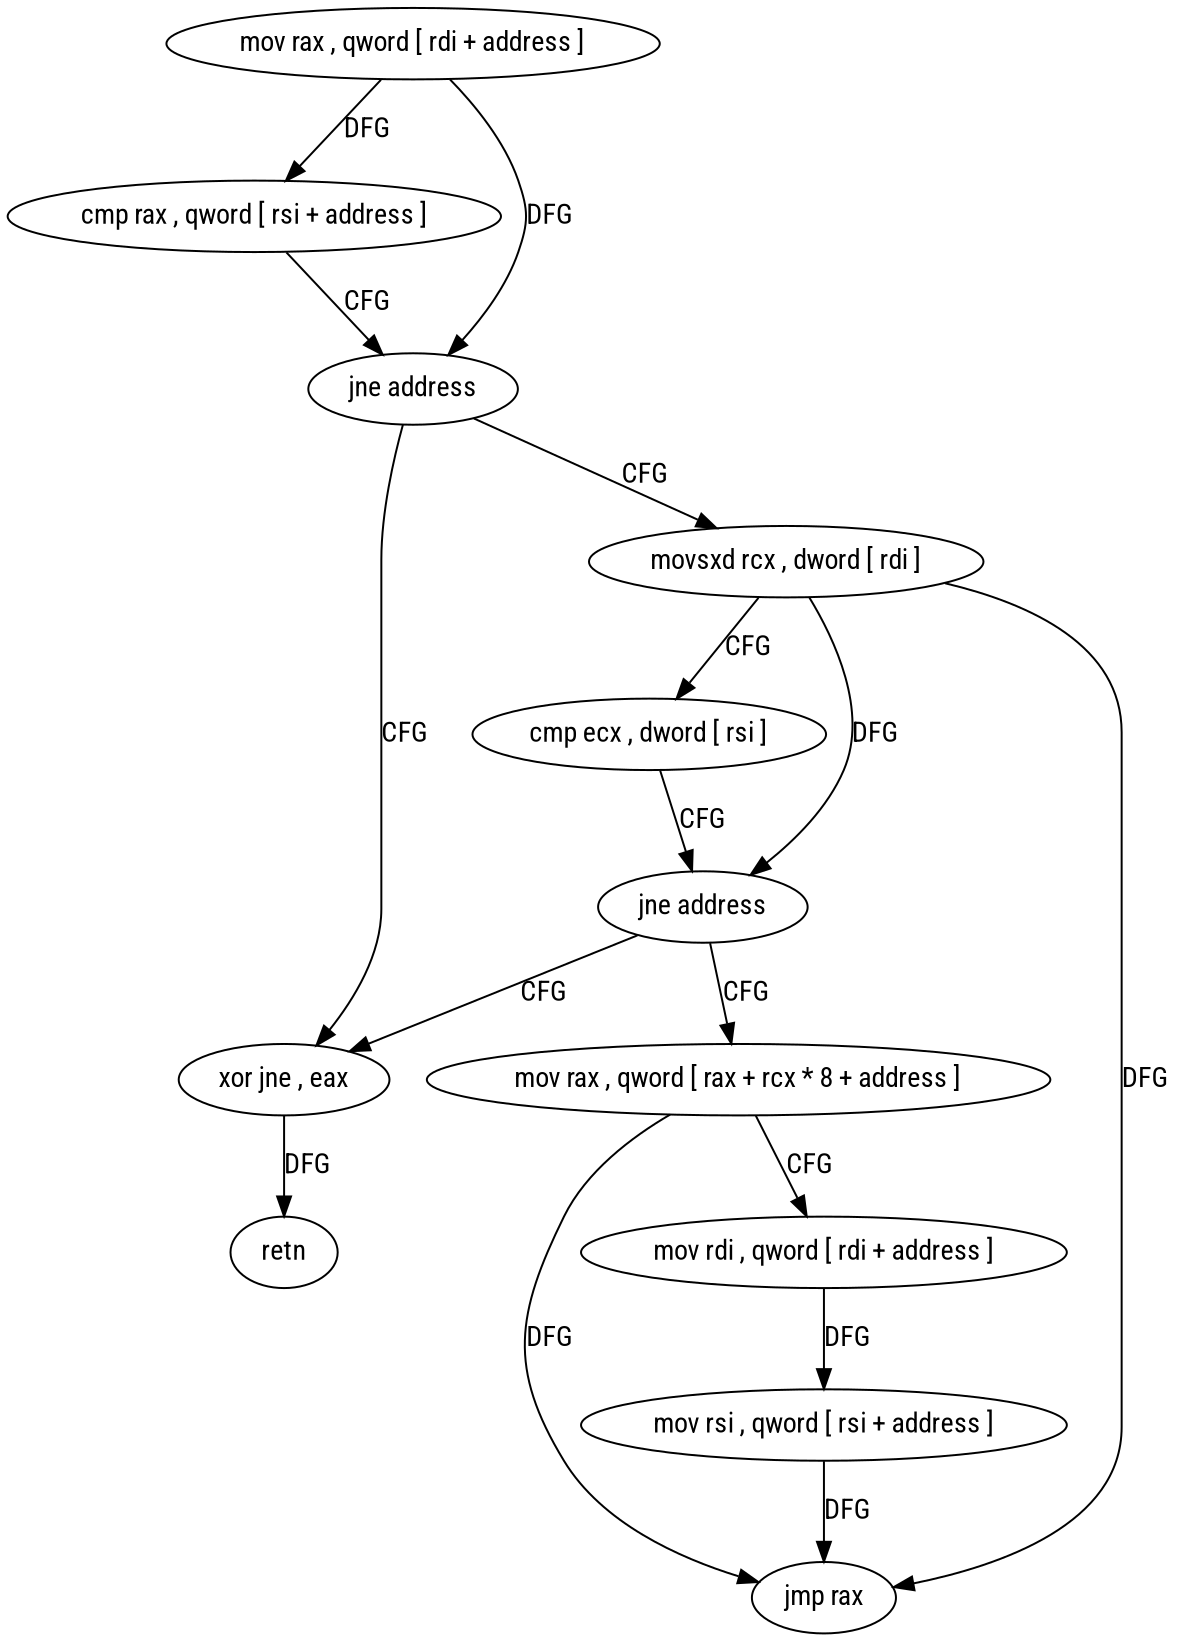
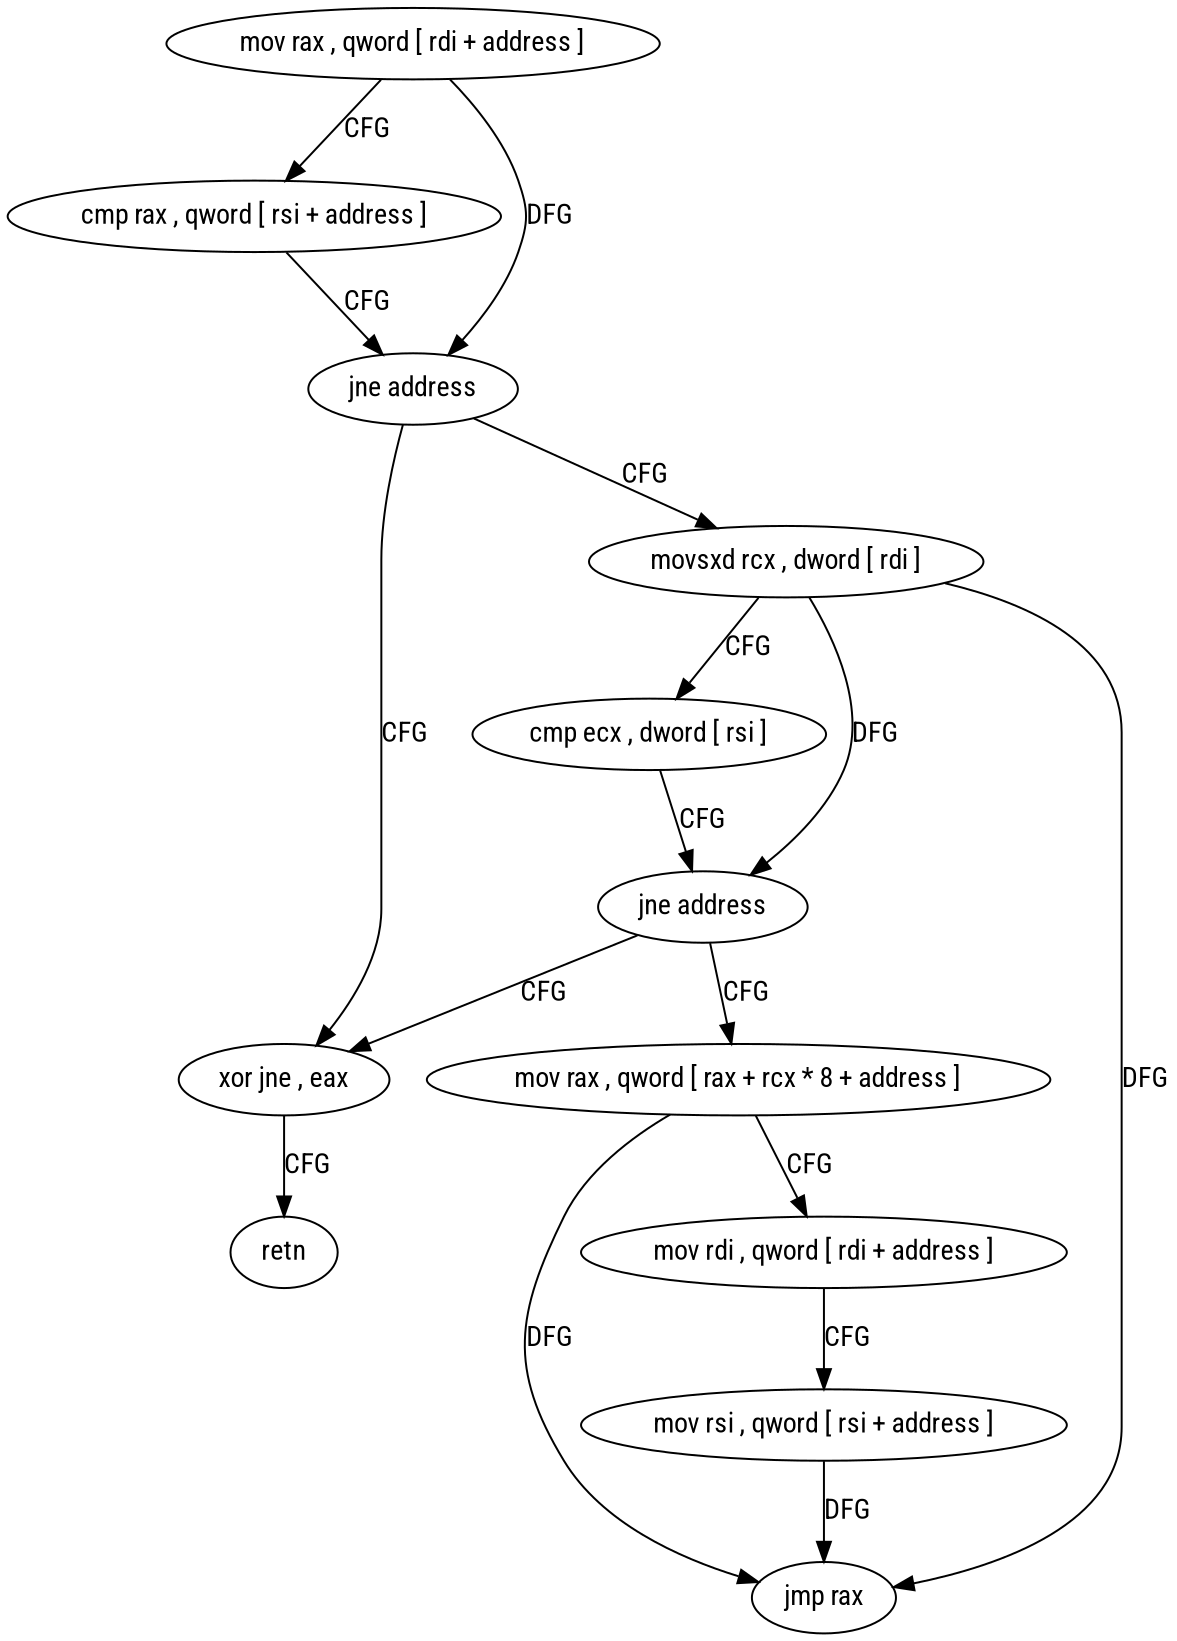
edge "mov rax , qword [ rdi + address ]" -> "cmp rax , qword [ rsi + address ]": label "DFG" -> "CFG"
edge "xor jne , eax" -> "retn": label "DFG" -> "CFG"
edge "mov rdi , qword [ rdi + address ]" -> "mov rsi , qword [ rsi + address ]": label "DFG" -> "CFG"
